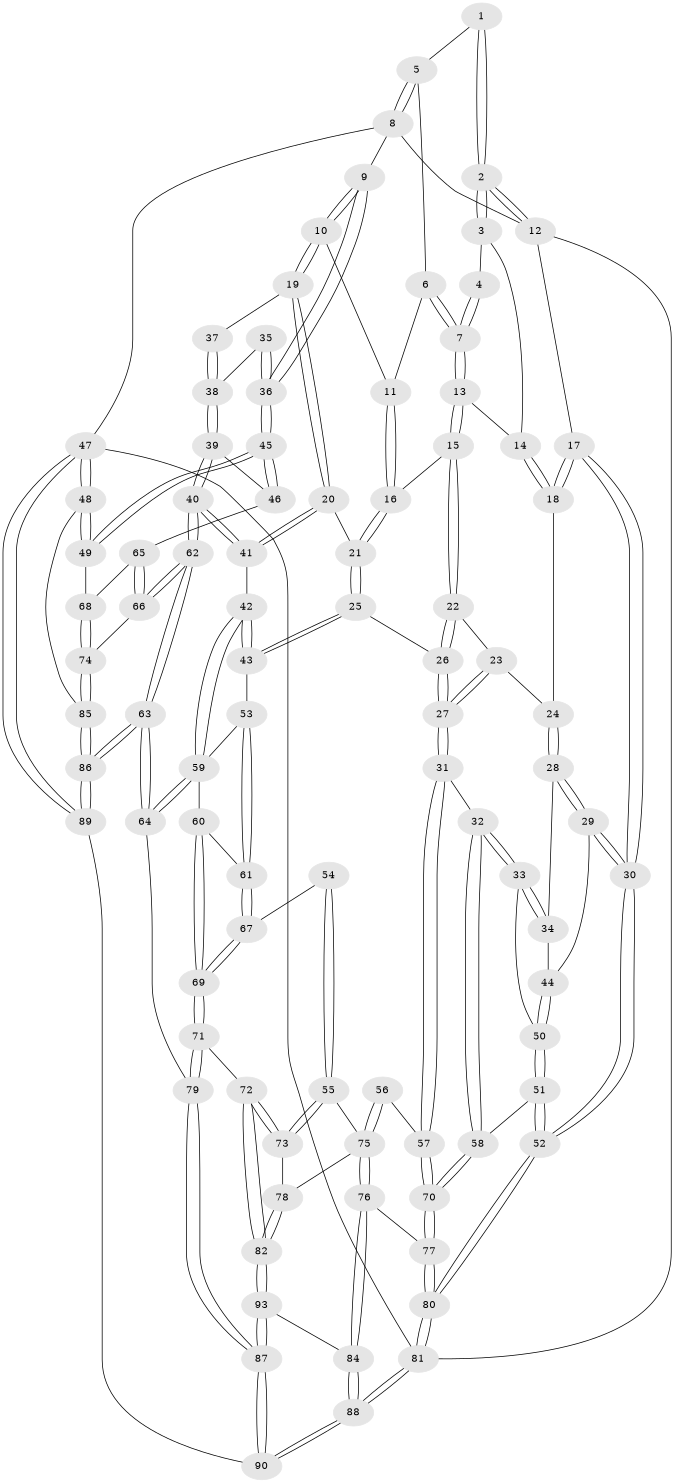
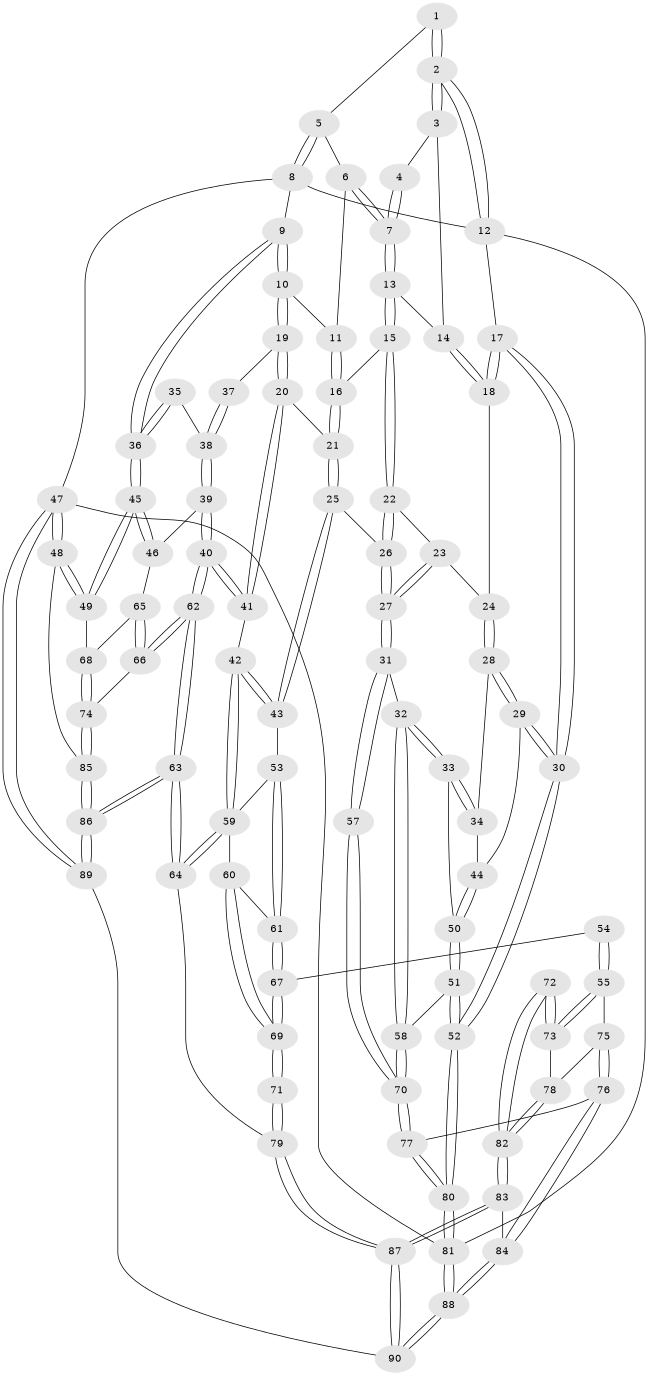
edge "71" -- "72": removed
node "56": removed
node "93": label "93" -> "83"
